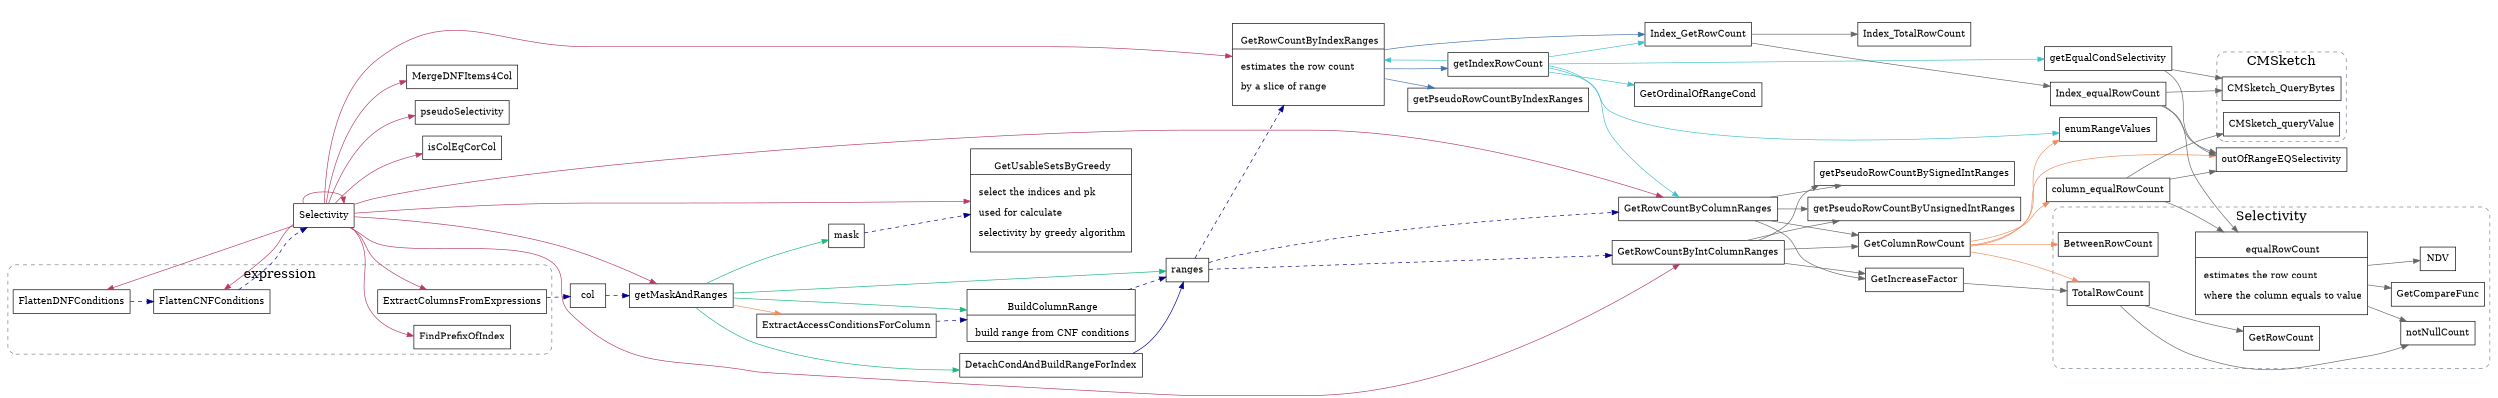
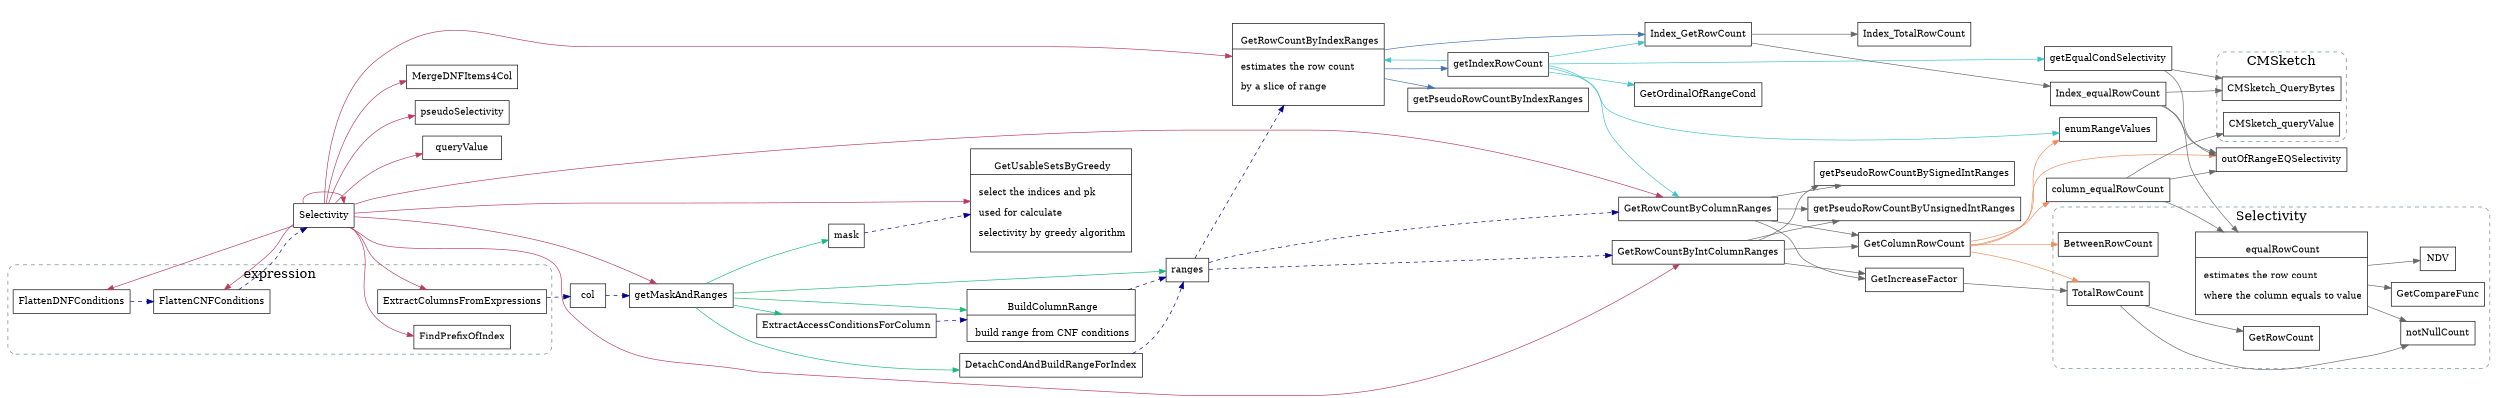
node "isColEqCorCol": label "isColEqCorCol" -> "queryValue"
edge "getMaskAndRanges" -> "ExtractAccessConditionsForColumn": color #f08a5d -> #17b978
edge "DetachCondAndBuildRangeForIndex" -> "ranges": style solid -> dashed
